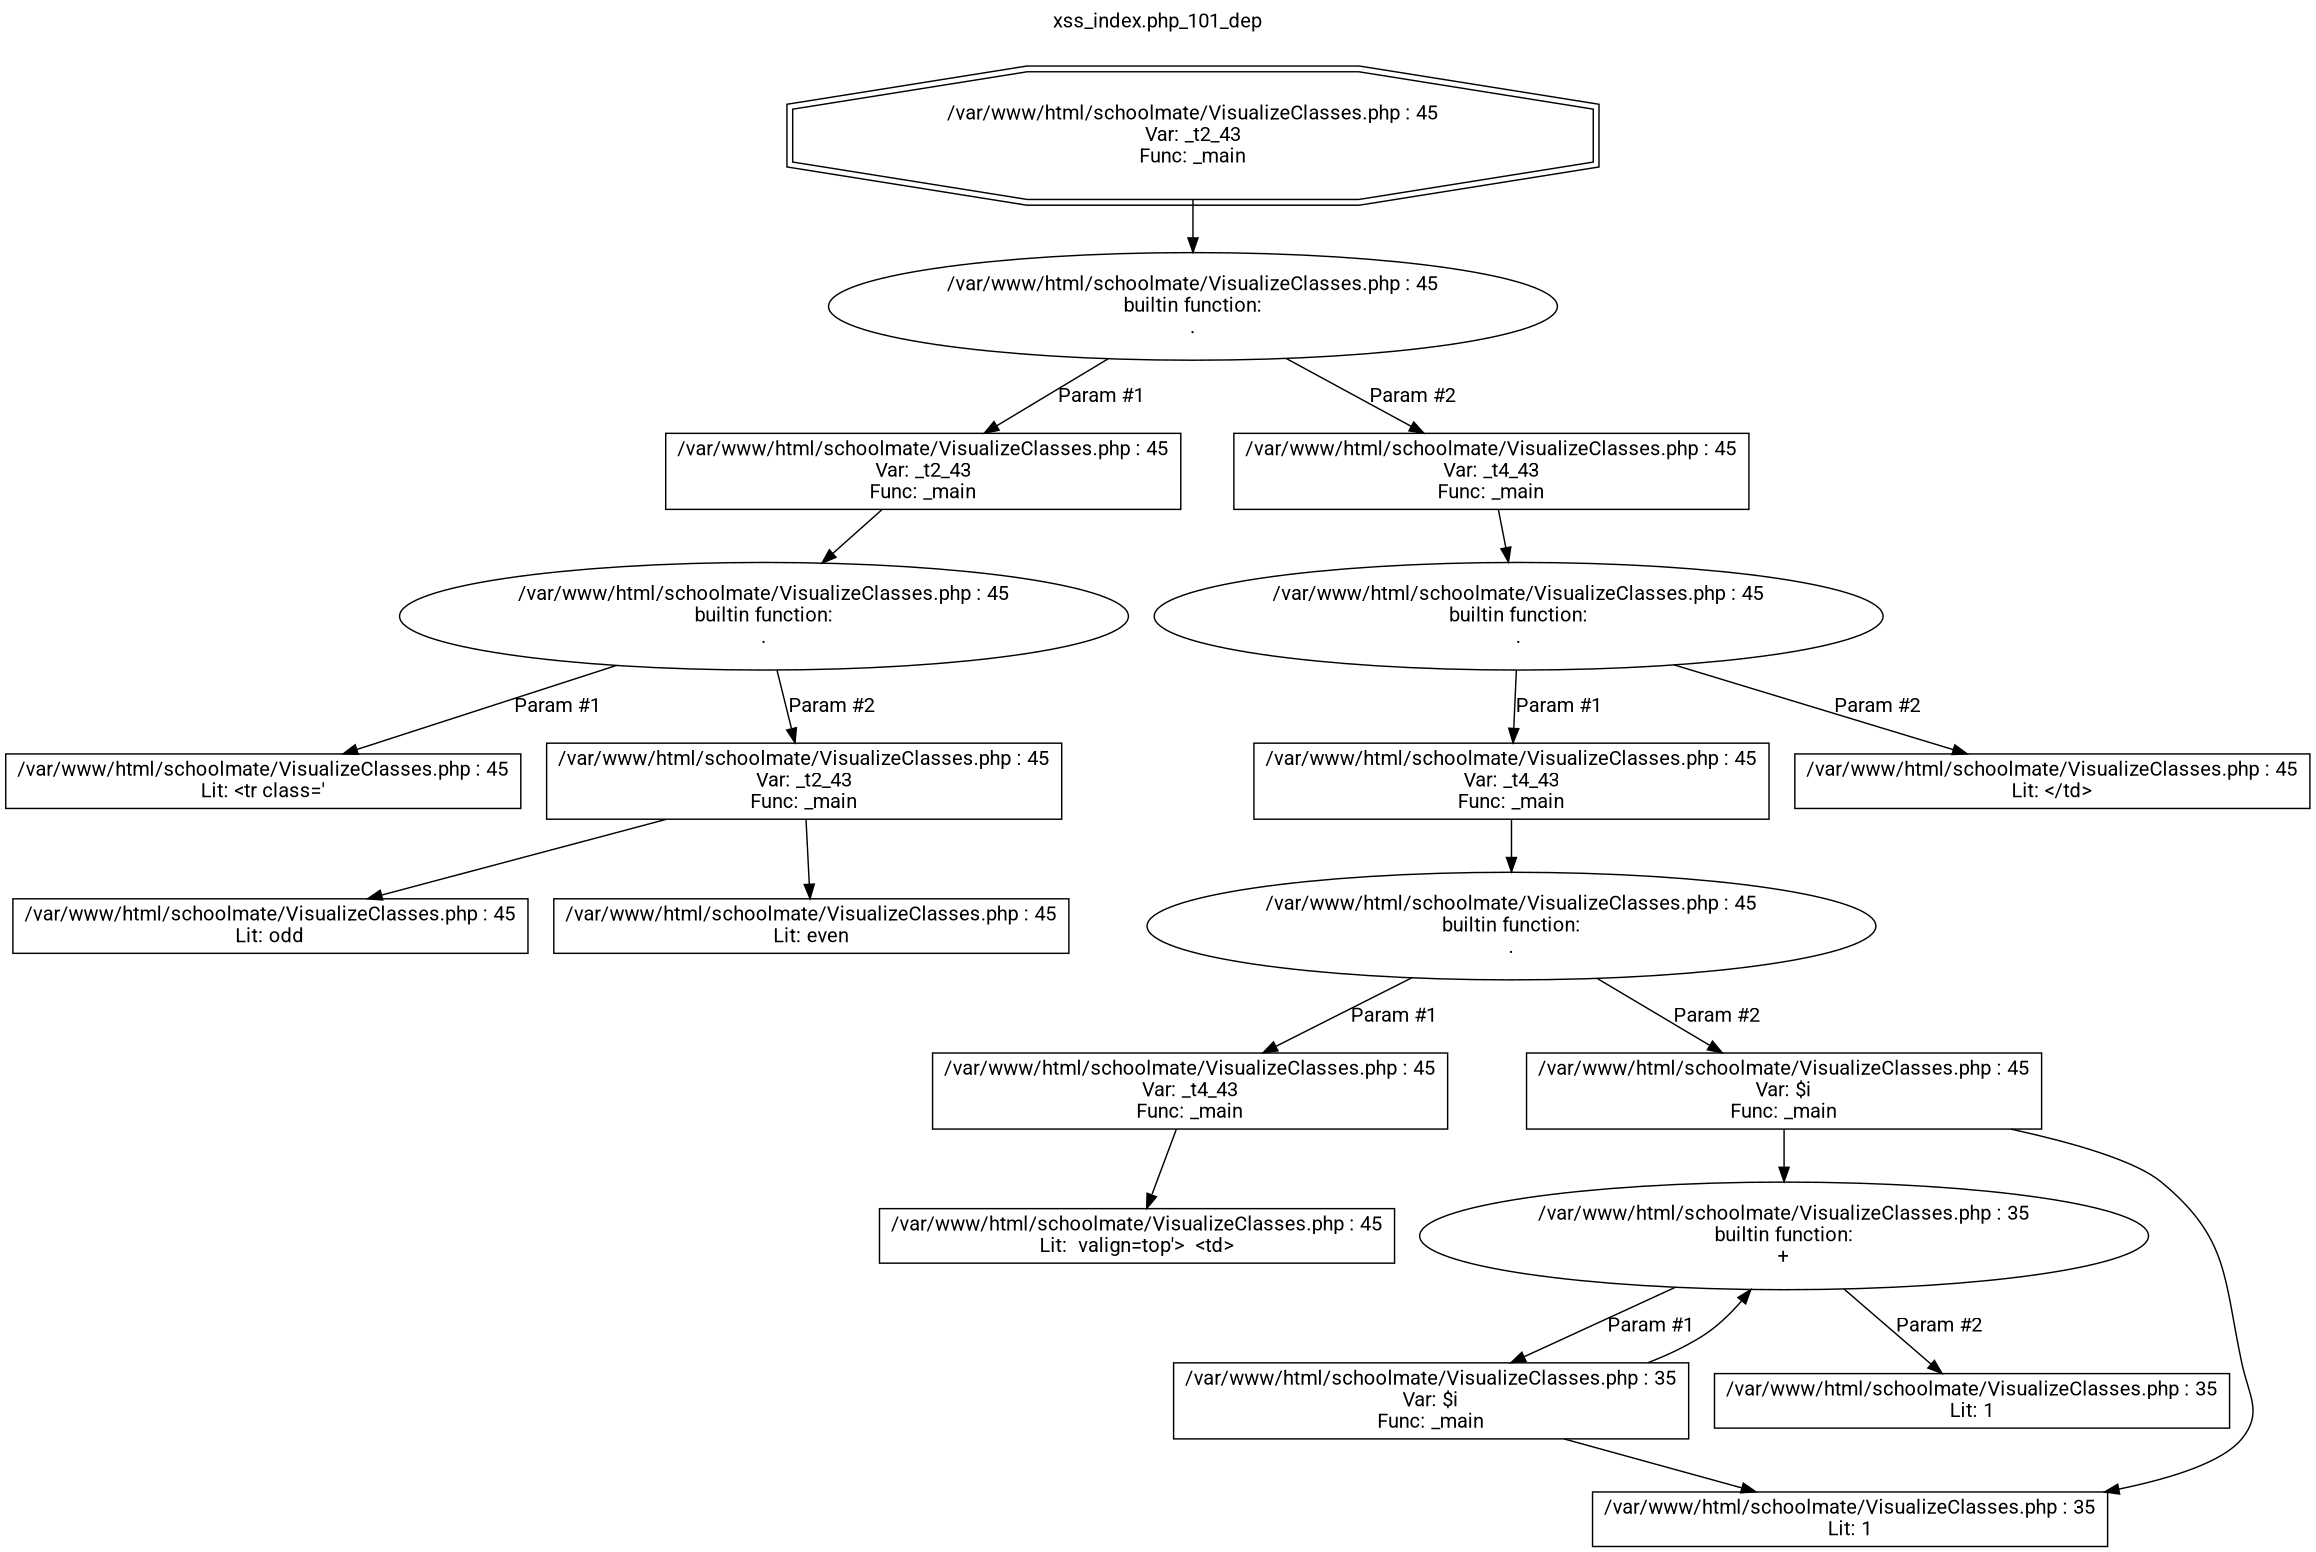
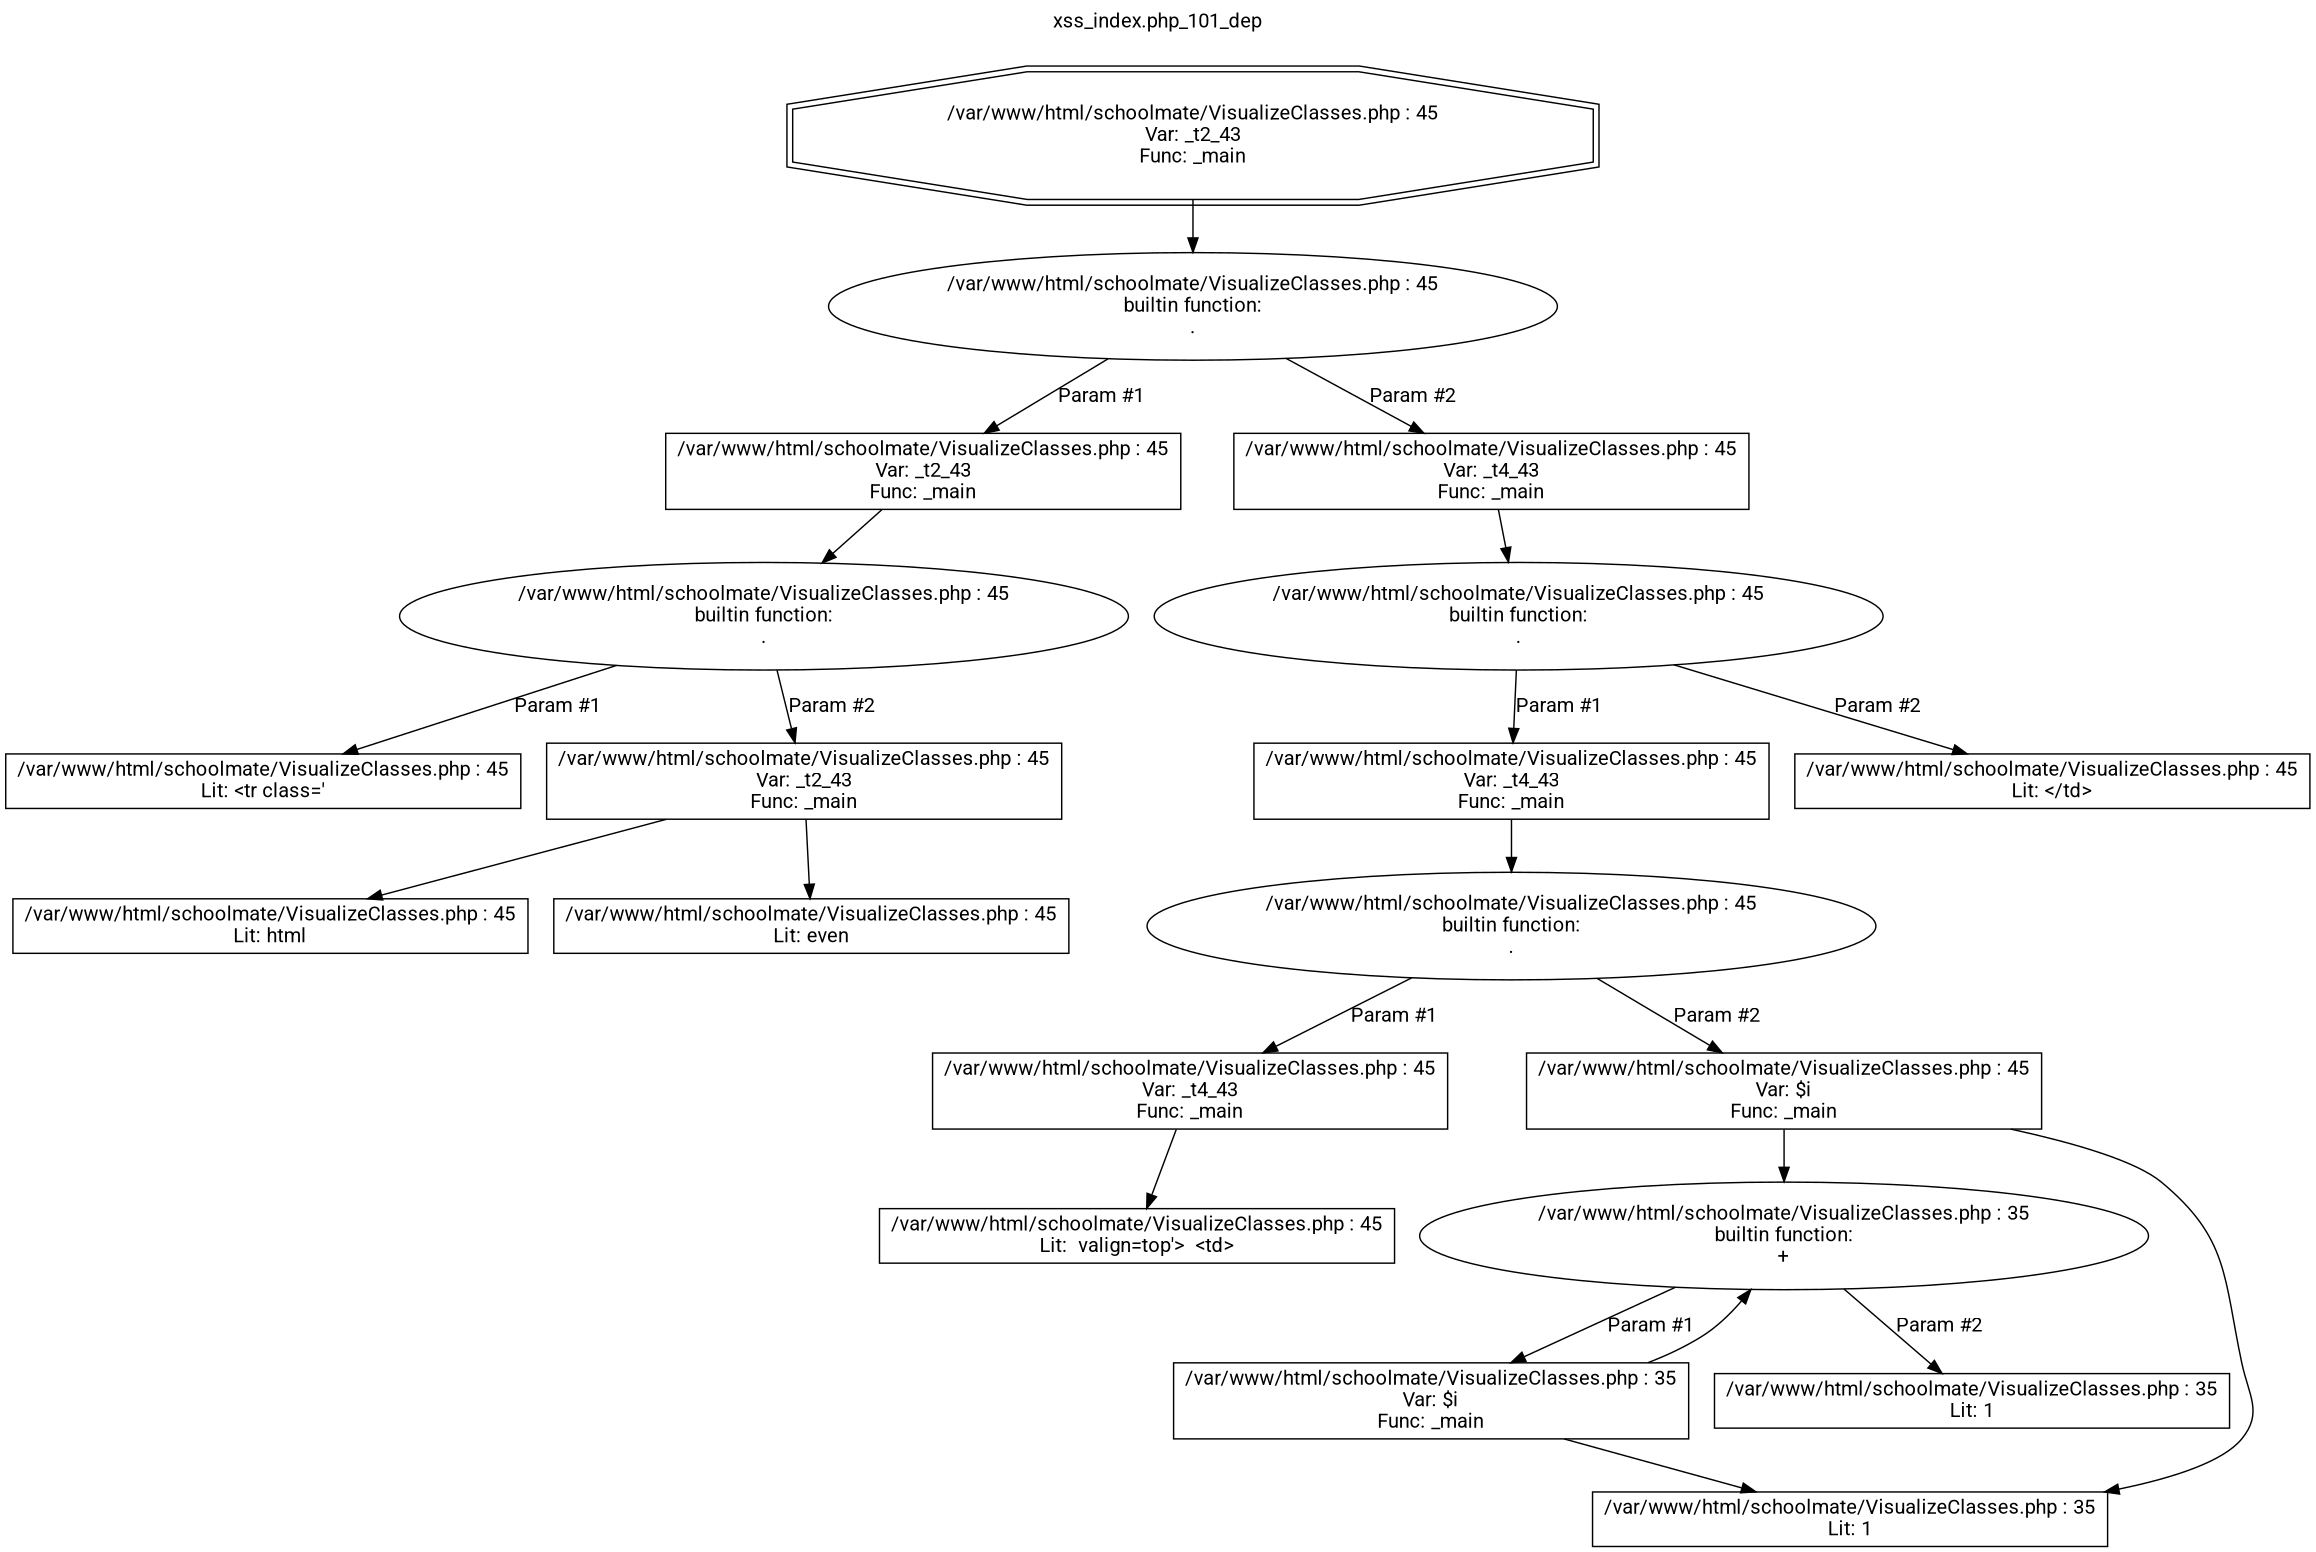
node "/var/www/html/schoolmate/VisualizeClasses.php : 45 Lit: odd": label "/var/www/html/schoolmate/VisualizeClasses.php : 45 Lit: odd" -> "/var/www/html/schoolmate/VisualizeClasses.php : 45 Lit: html"
